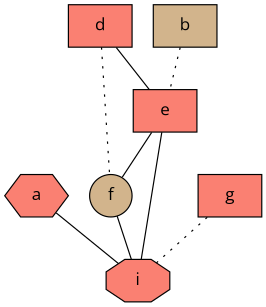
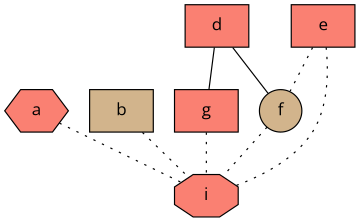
edge "d" -- "e": now "d" -- "g"
edge "b" -- "e": now "b" -- "i"
edge "d" -- "f": style dotted -> solid
edge "e" -- "f": style solid -> dotted
edge "e" -- "i": style solid -> dotted
edge "a" -- "i": style solid -> dotted
edge "f" -- "i": style solid -> dotted
